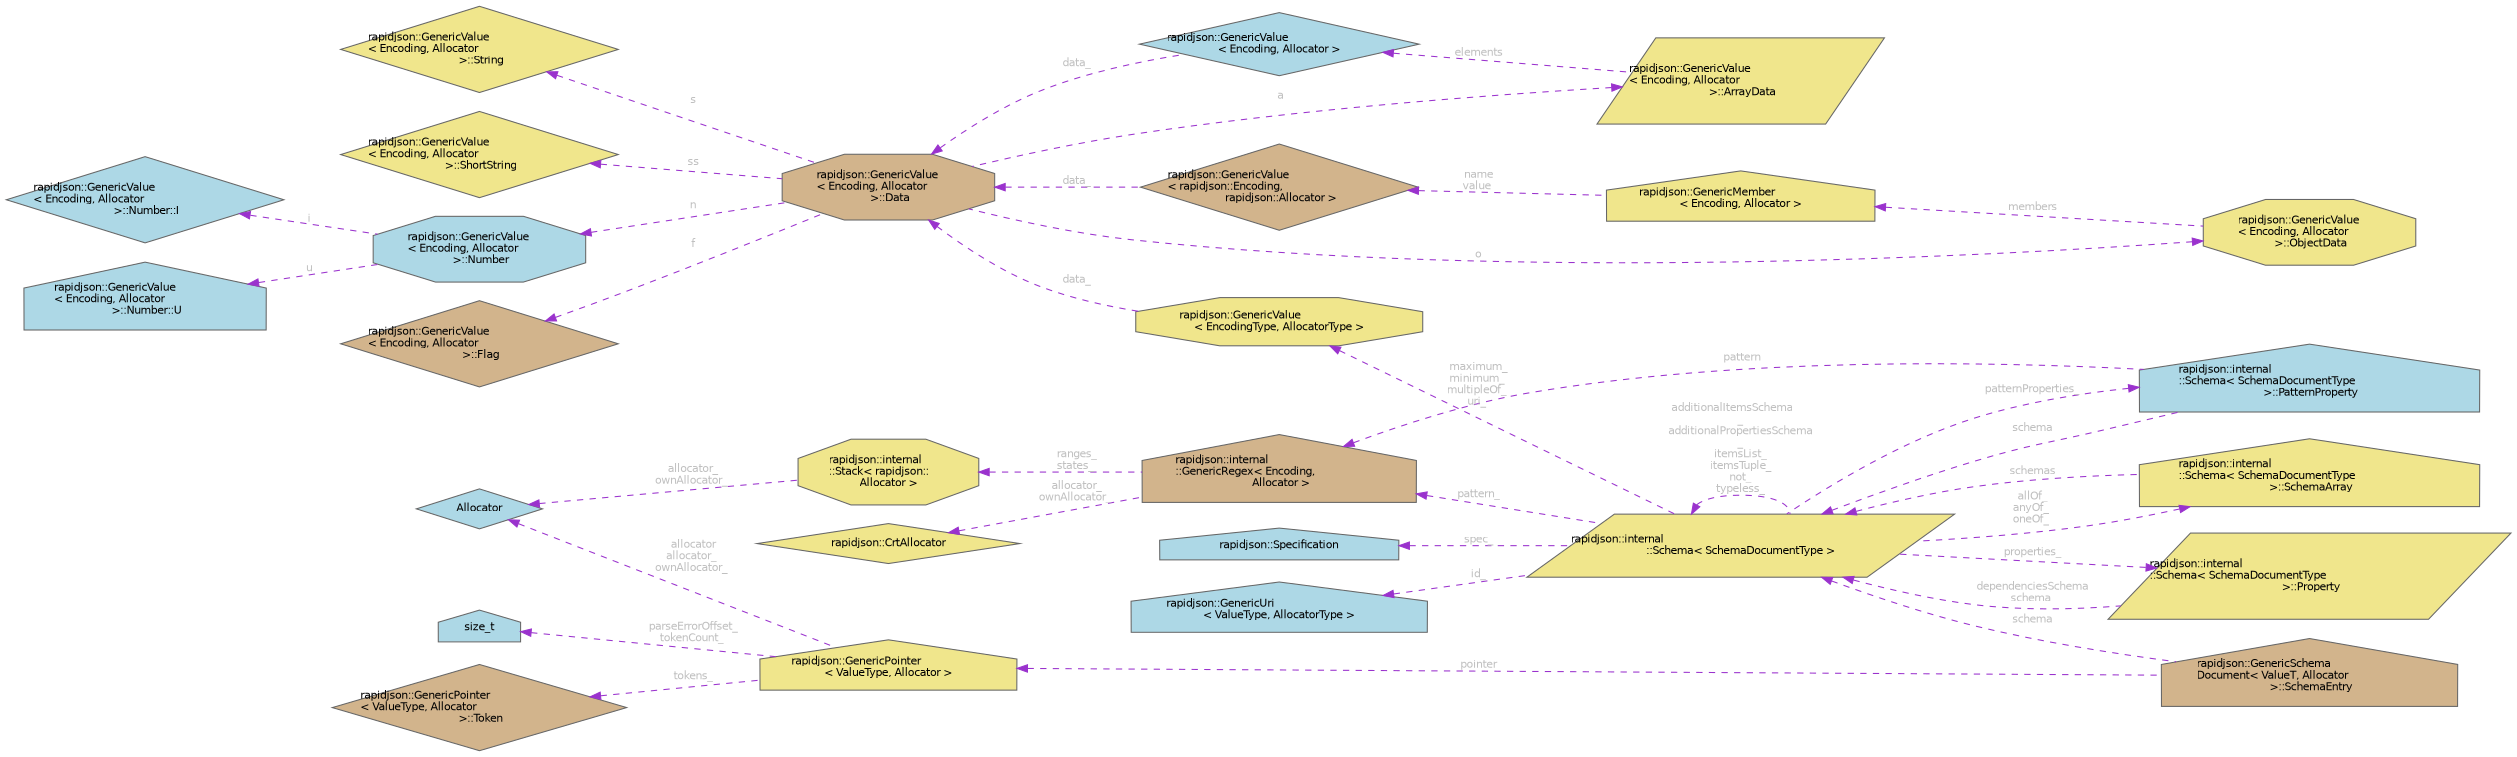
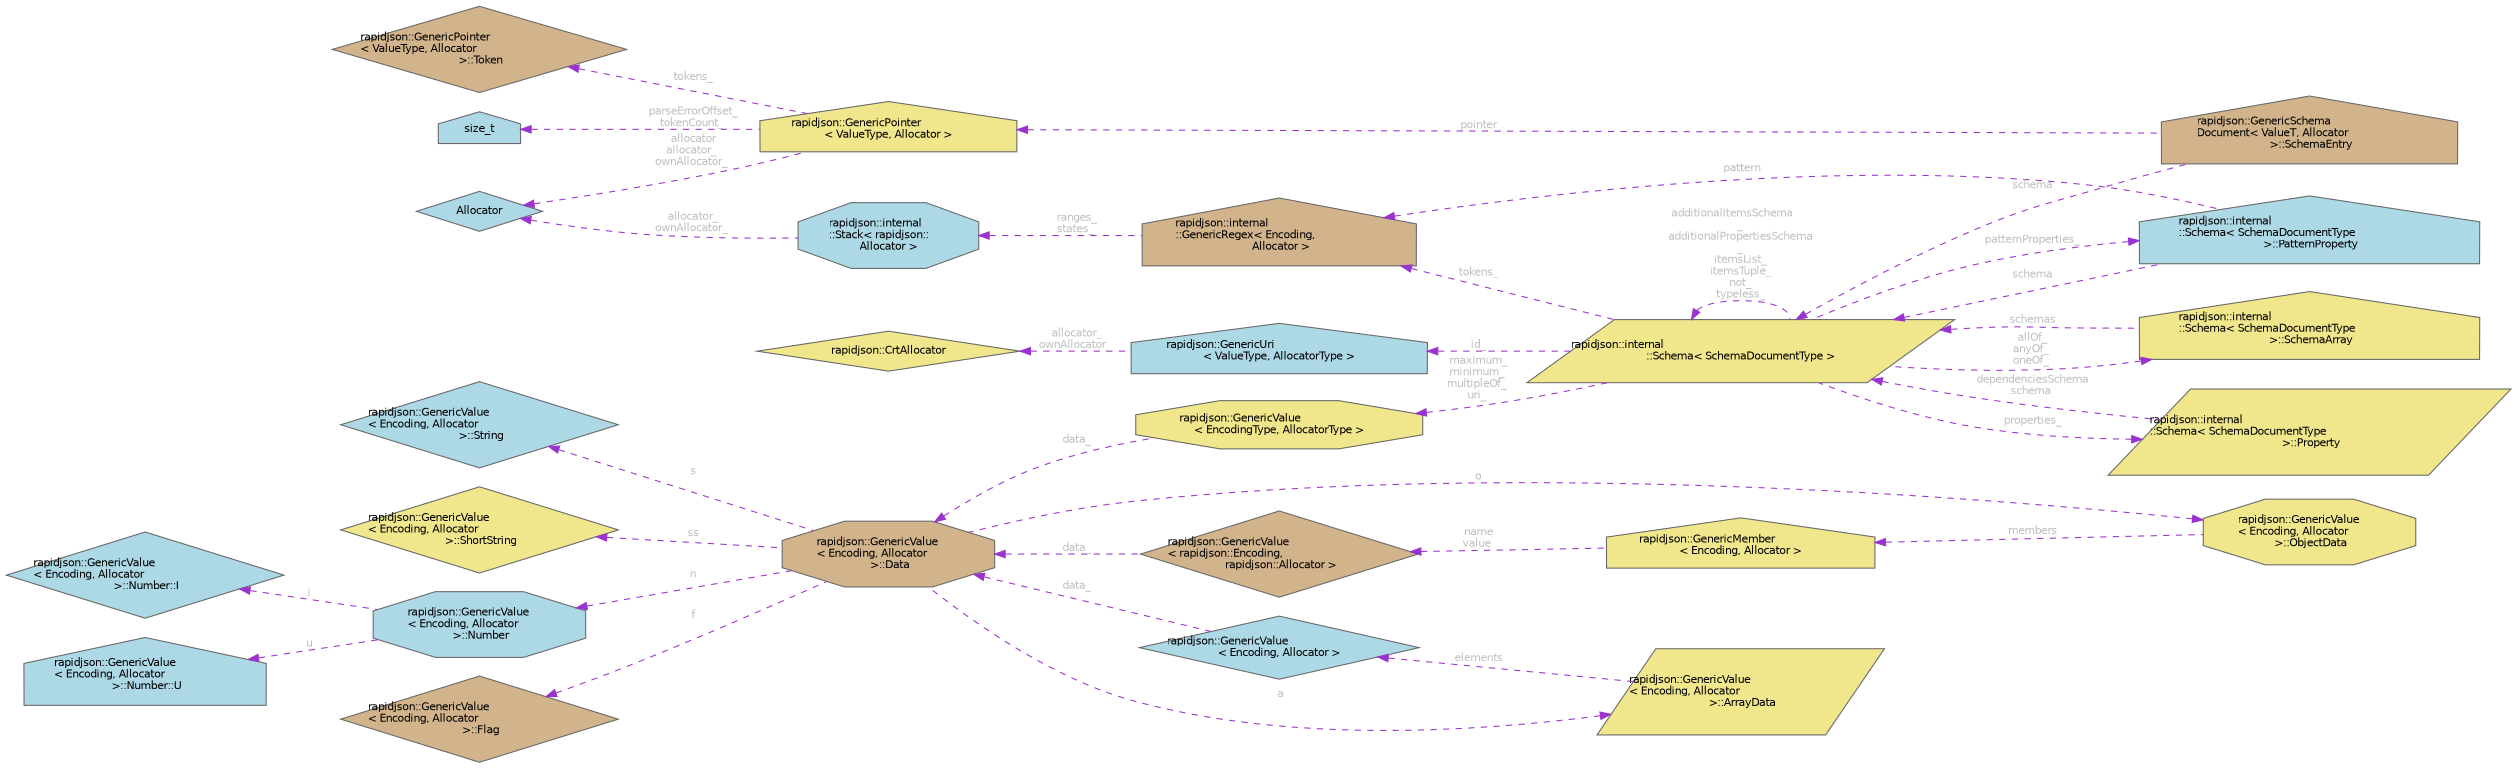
node "rapidjson::GenericValue < Encoding, Allocator >::String": fillcolor khaki -> lightblue
node "rapidjson::internal ::Stack< rapidjson:: Allocator >": fillcolor khaki -> lightblue
edge "rapidjson::internal ::Schema< SchemaDocumentType >" -> "rapidjson::internal ::GenericRegex< Encoding, Allocator >": label " pattern_" -> " tokens_"
edge "rapidjson::internal ::GenericRegex< Encoding, Allocator >" -> "rapidjson::CrtAllocator": now "rapidjson::GenericUri < ValueType, AllocatorType >" -> "rapidjson::CrtAllocator"
node "rapidjson::Specification": removed
